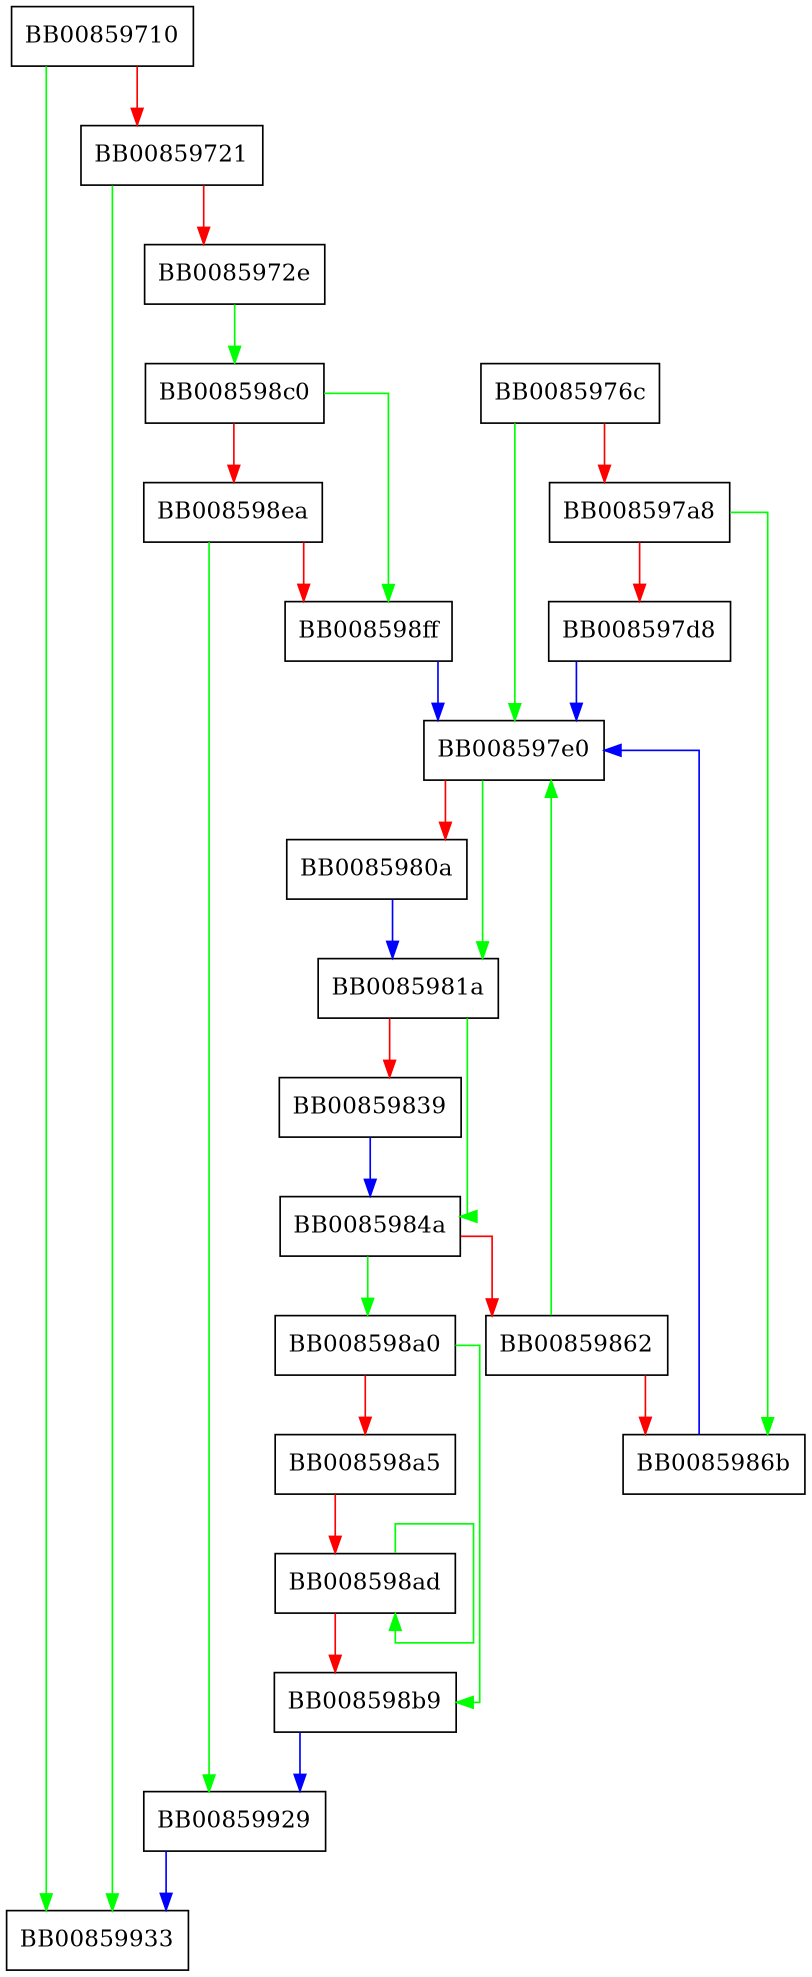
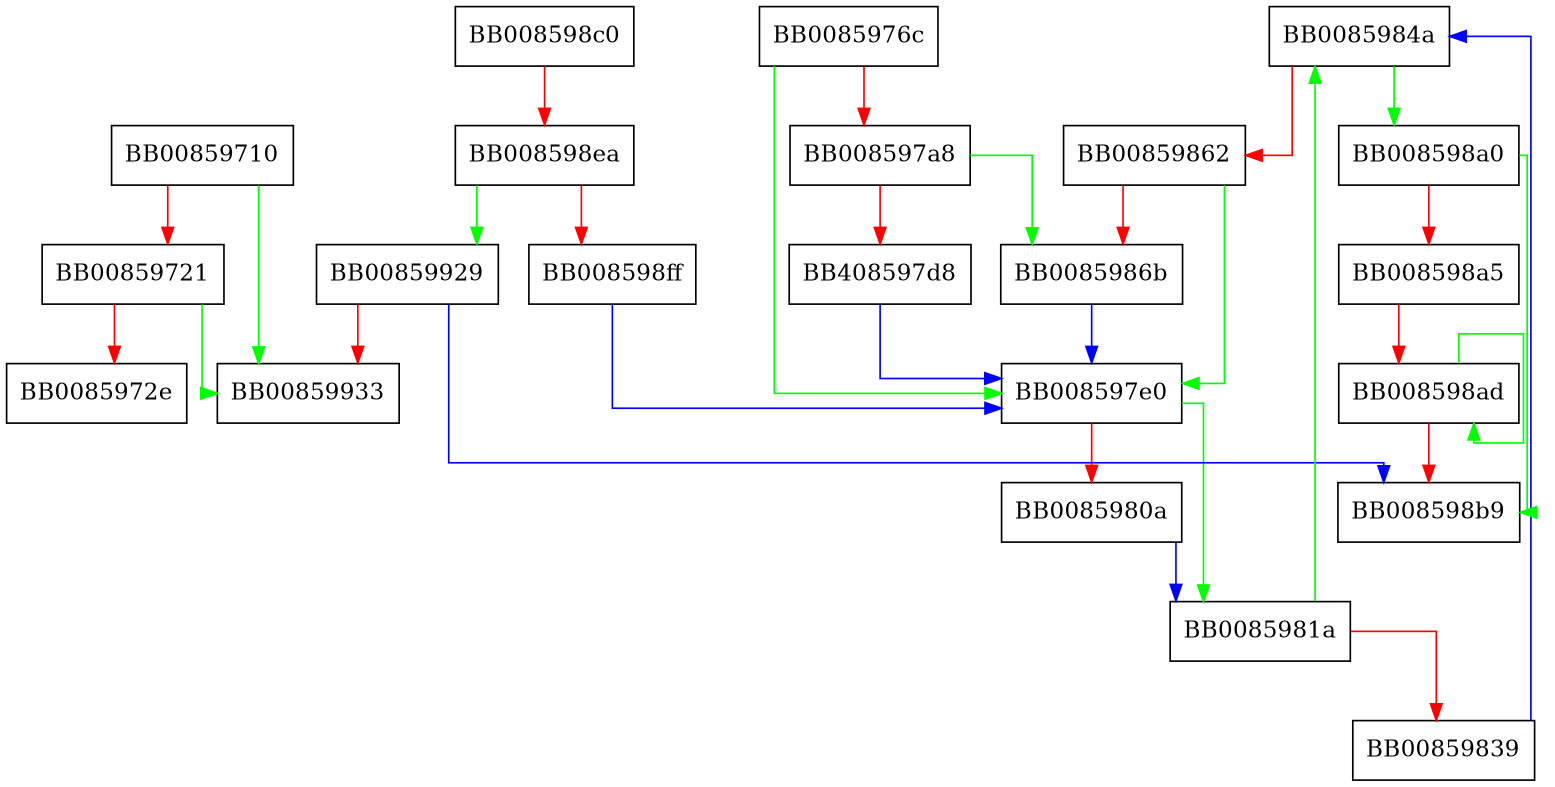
edge "BB0085972e" -> "BB008598c0": removed
edge "BB008598c0" -> "BB008598ff": removed
node "BB008597d8": label "BB008597d8" -> "BB408597d8"
edge "BB008598b9" -> "BB00859929": reversed
edge "BB00859929" -> "BB00859933": color blue -> red
